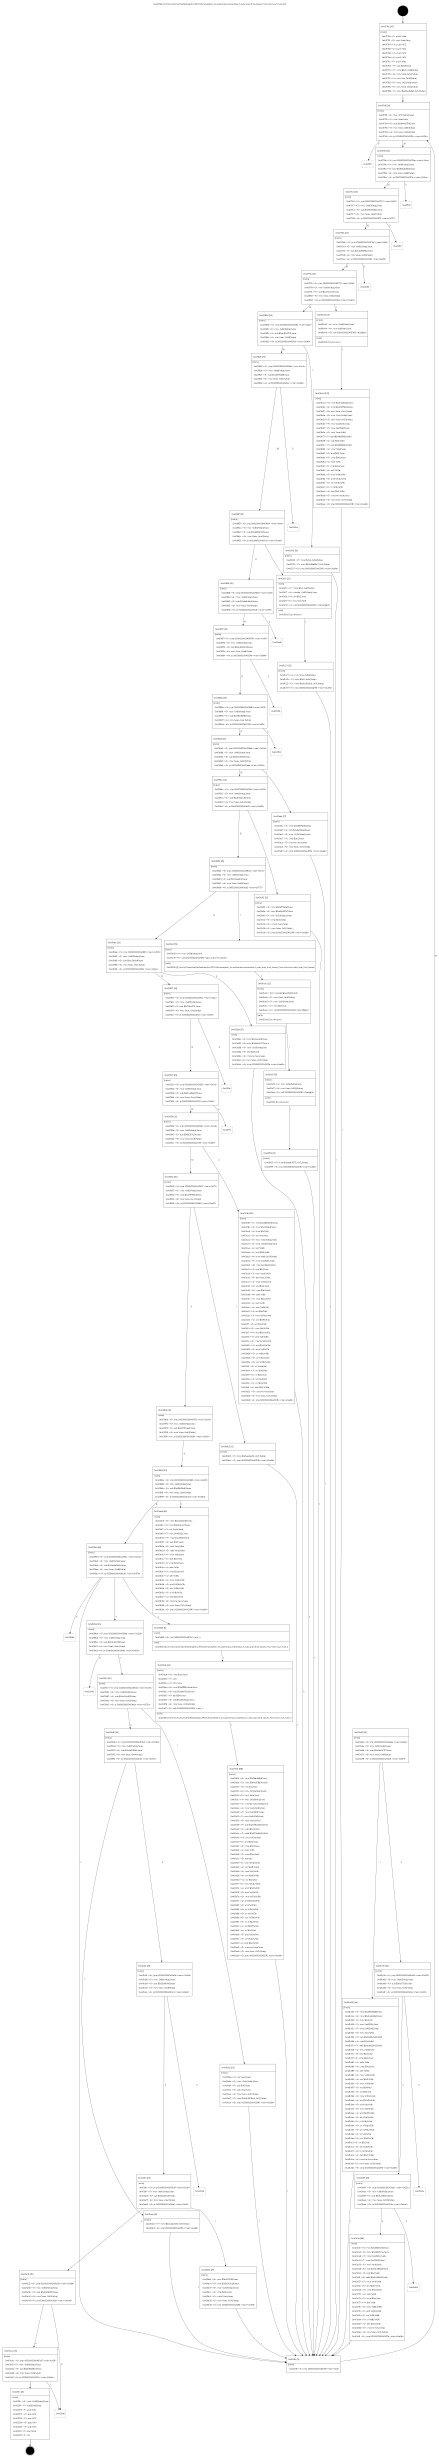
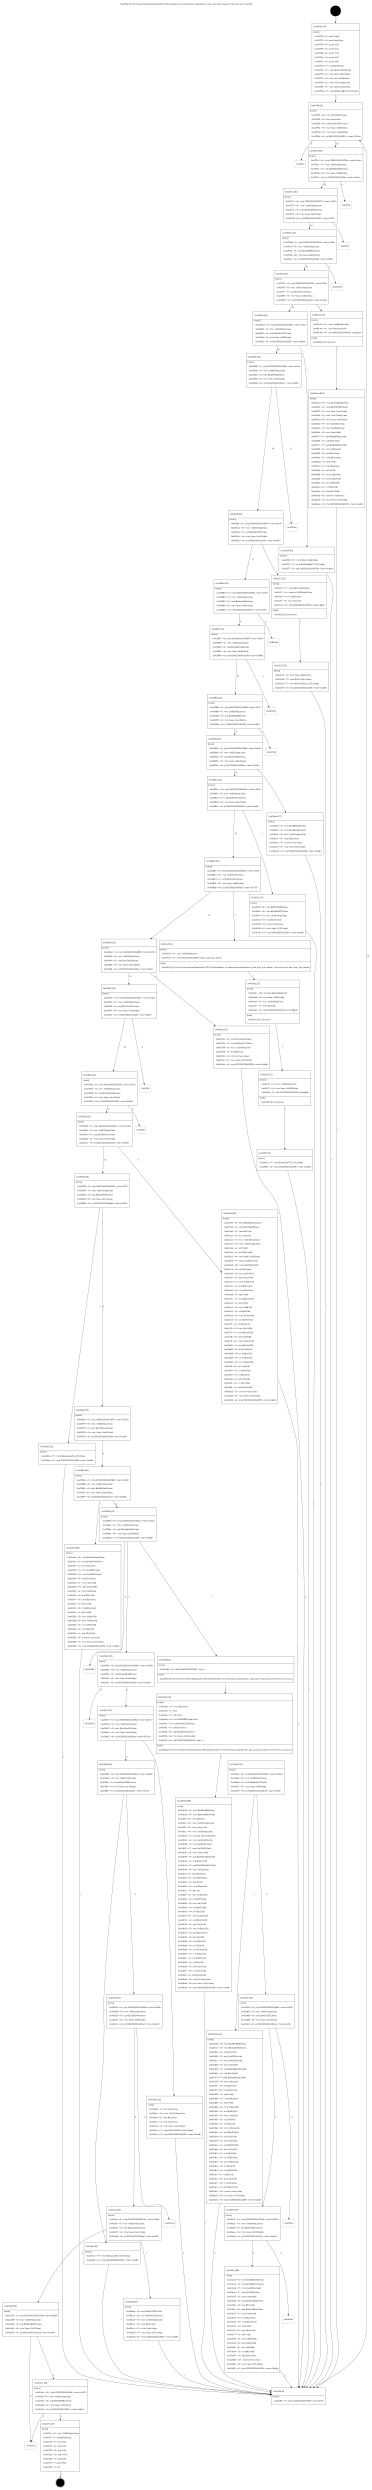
edge "0x40199d [25]" -> "0x4021fb [5]": now "0x401aed [83]" -> "0x4021fb [5]"
